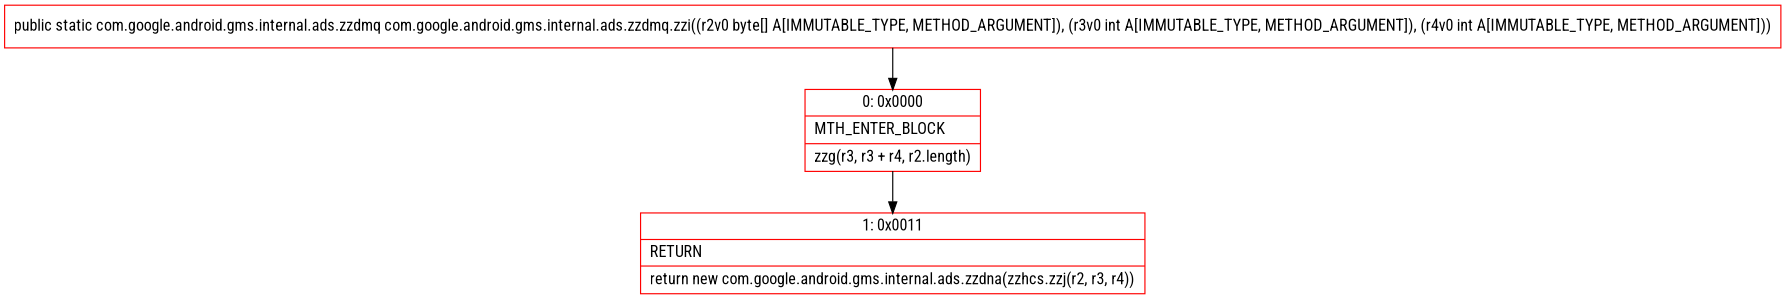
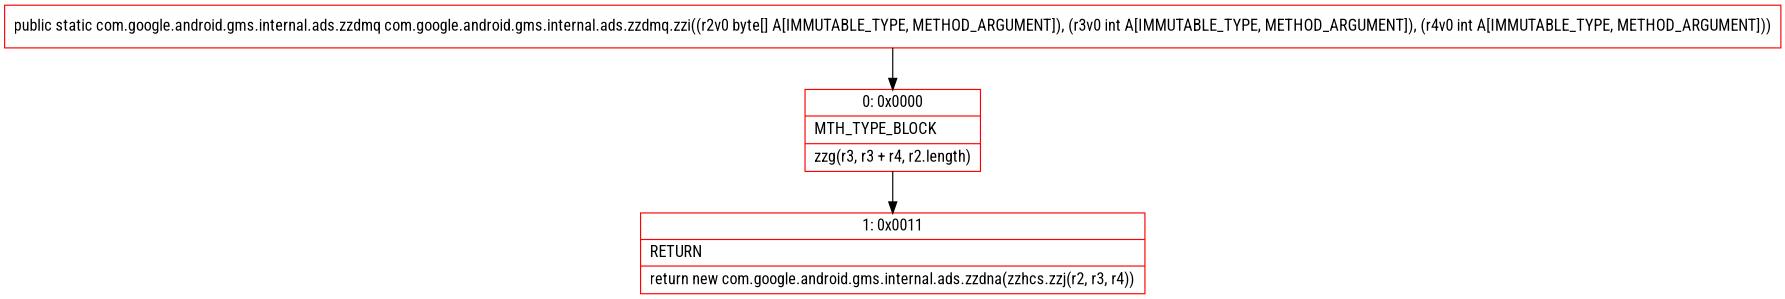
node "0: 0x0000": text "MTH_ENTER_BLOCK" -> "MTH_TYPE_BLOCK"
